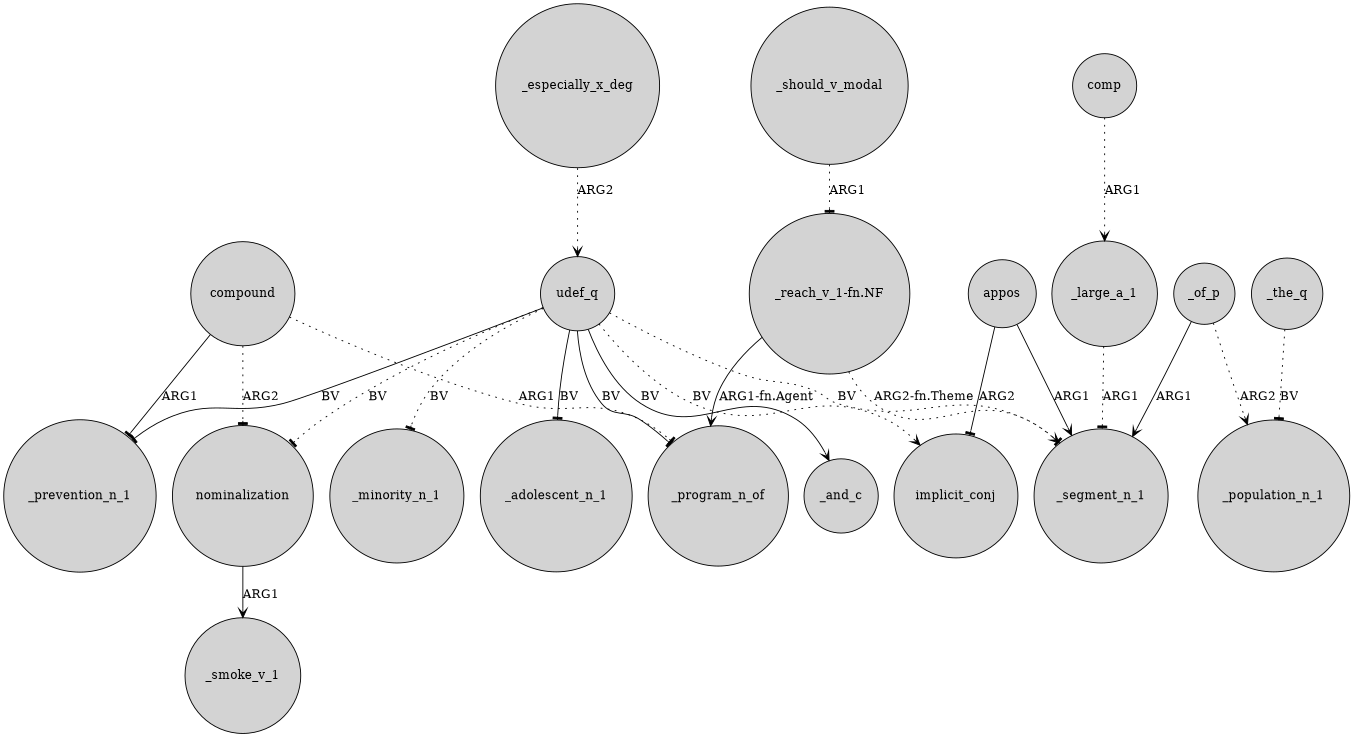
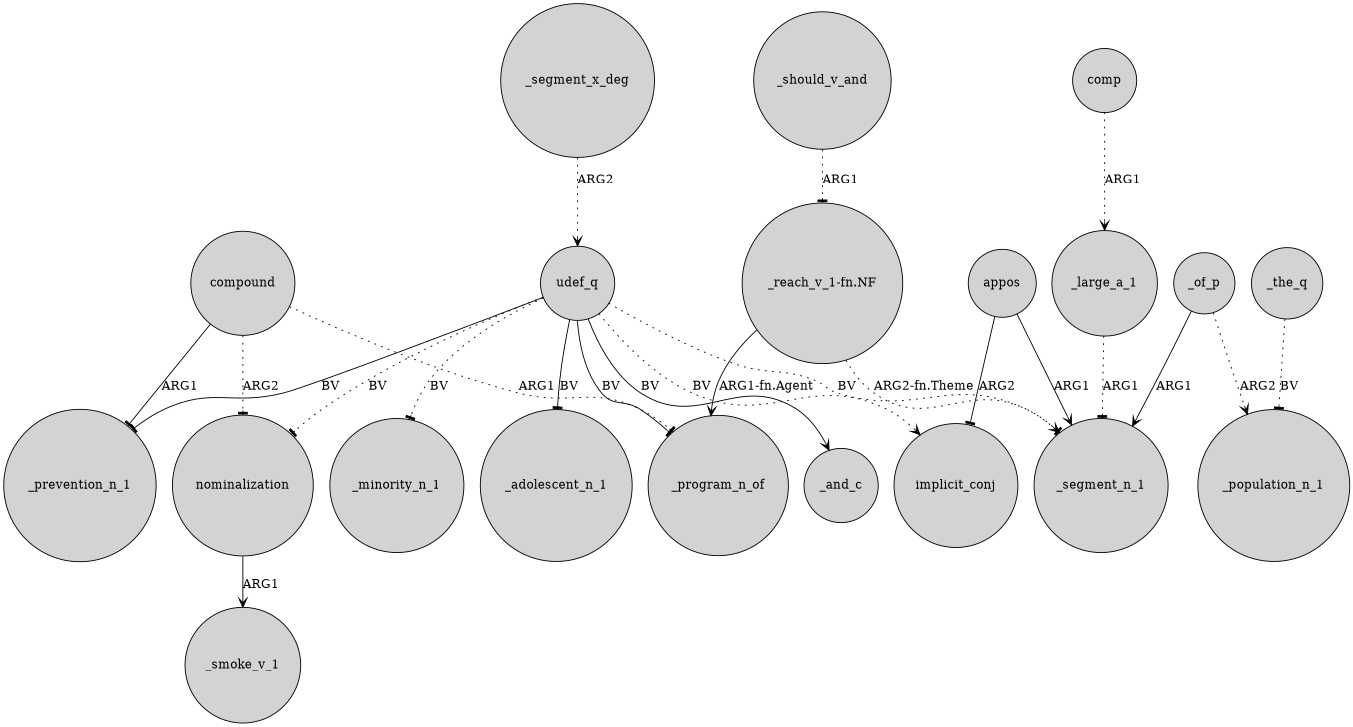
node "_especially_x_deg": label "_especially_x_deg" -> "_segment_x_deg"
node "_should_v_modal": label "_should_v_modal" -> "_should_v_and"
